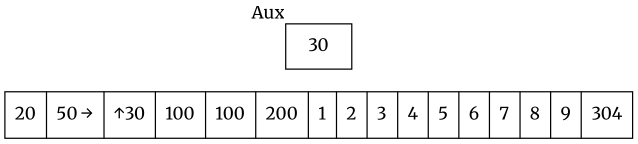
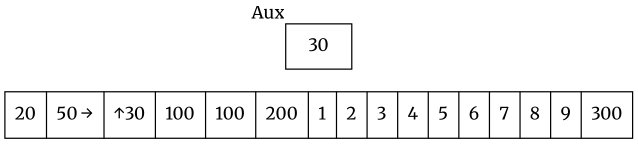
node "20": text "304" -> "300"
